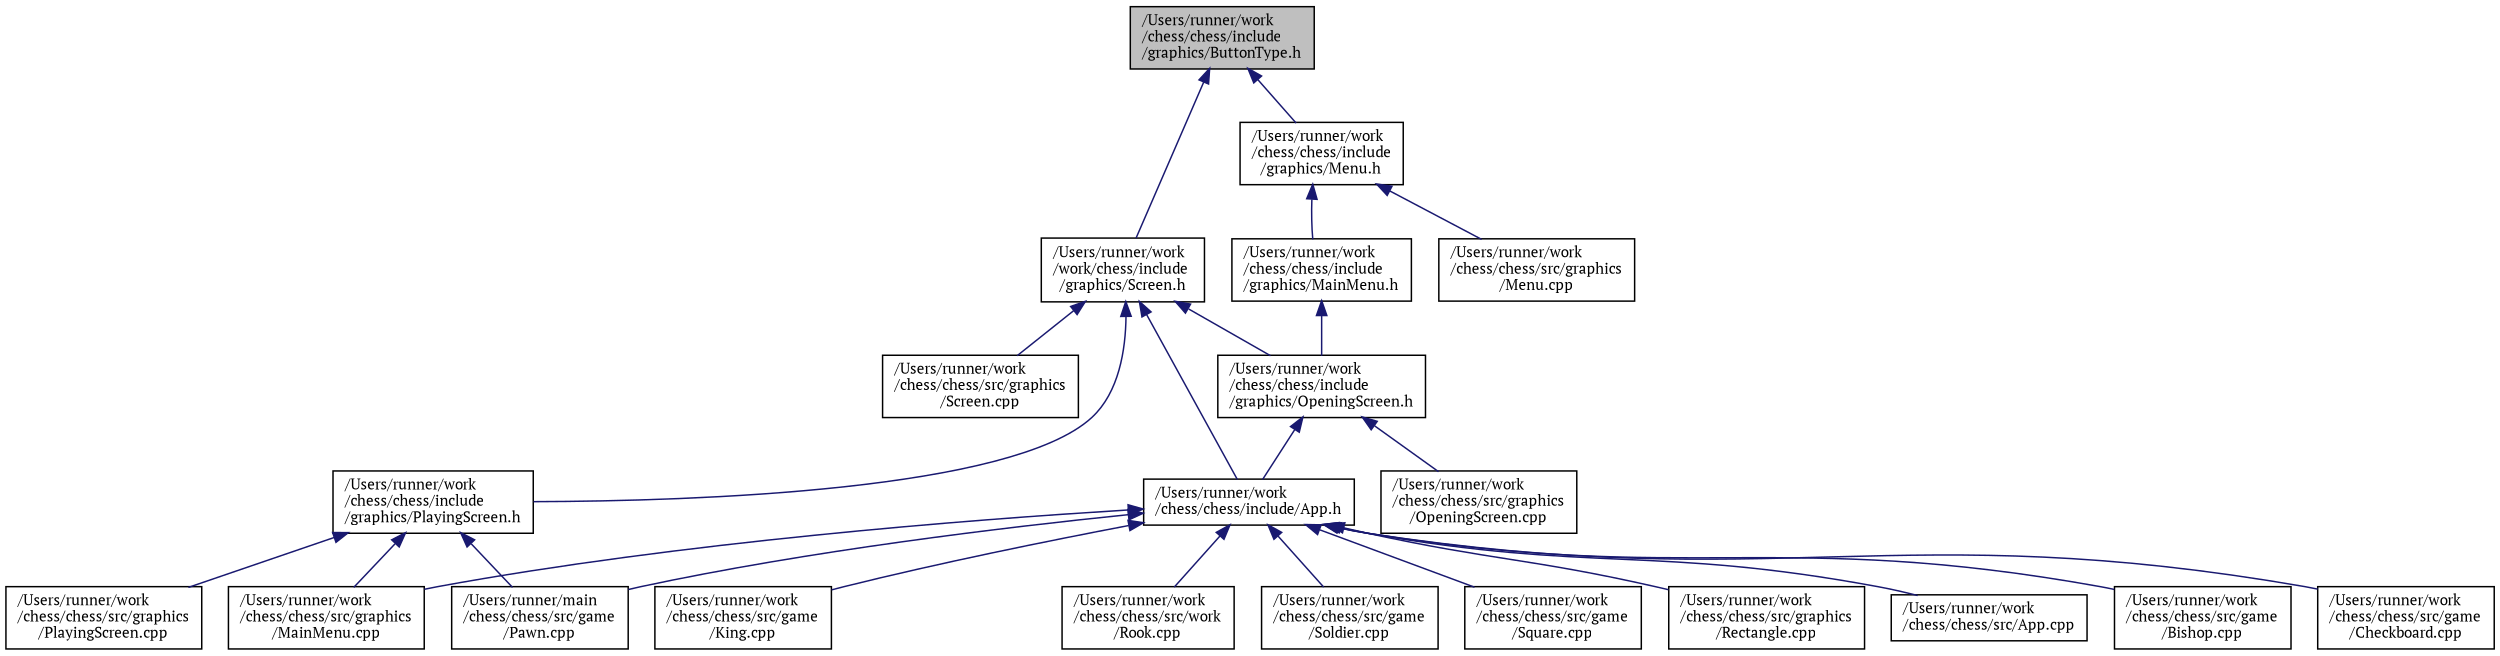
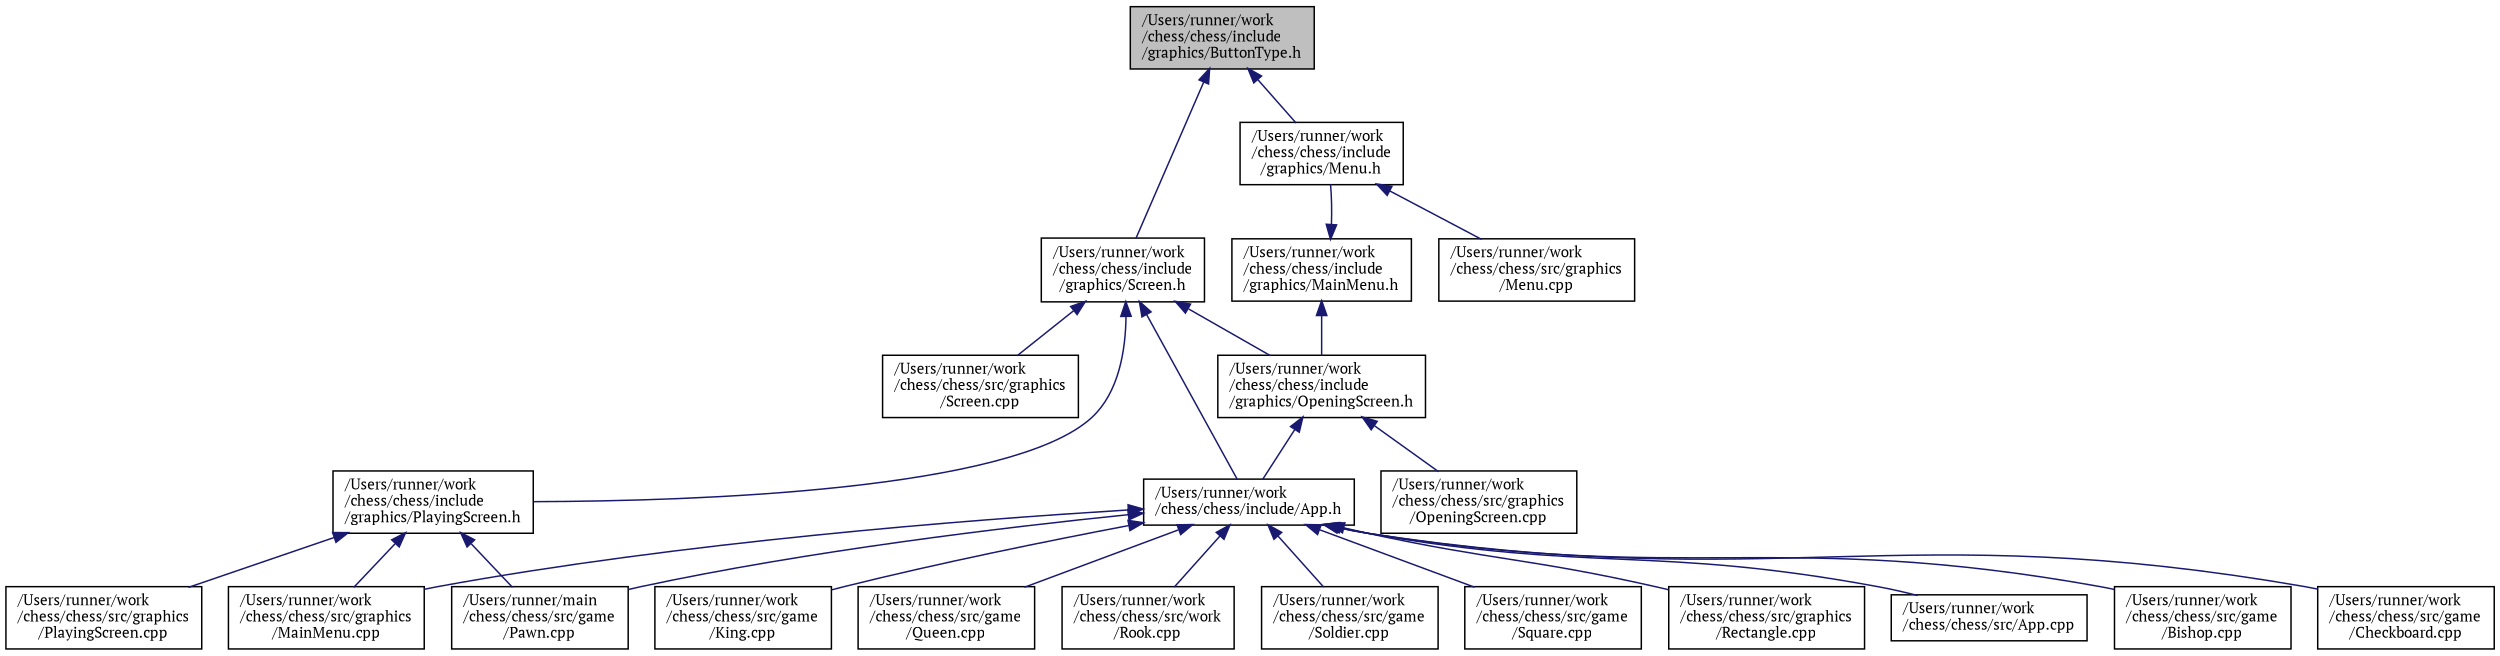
edge "/Users/runner/work /chess/chess/include /graphics/MainMenu.h" -> "/Users/runner/work /chess/chess/include /graphics/Menu.h": reversed
node "/Users/runner/work /work/chess/include /graphics/Screen.h": label "/Users/runner/work /work/chess/include /graphics/Screen.h" -> "/Users/runner/work /chess/chess/include /graphics/Screen.h"
node "/Users/runner/work /chess/chess/src/game /Queen.cpp": added
